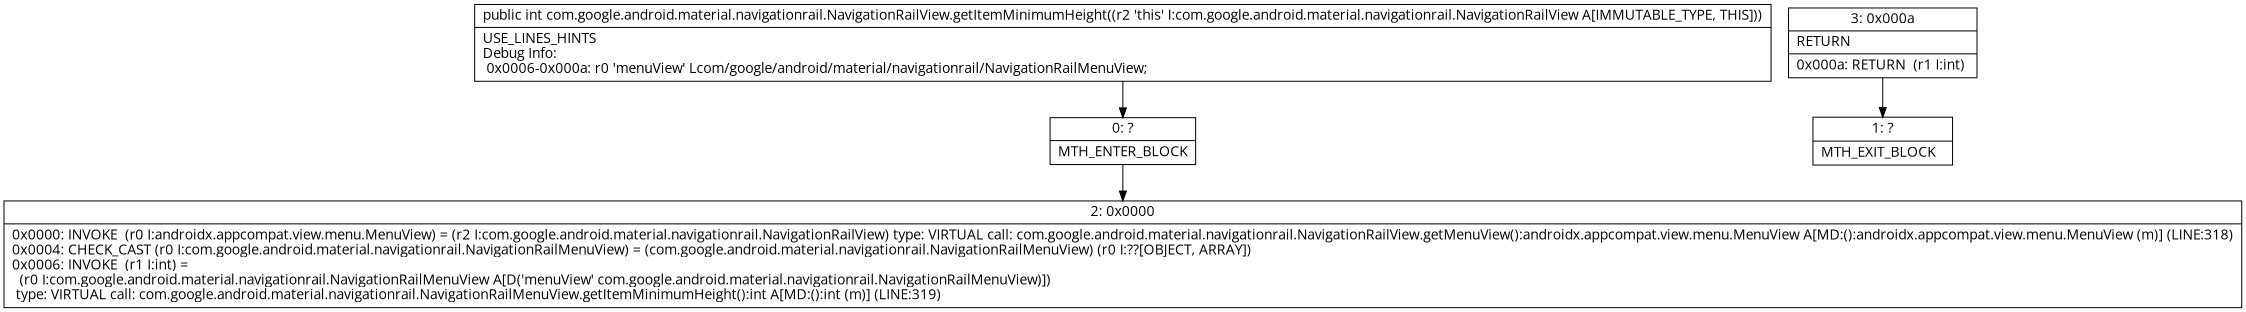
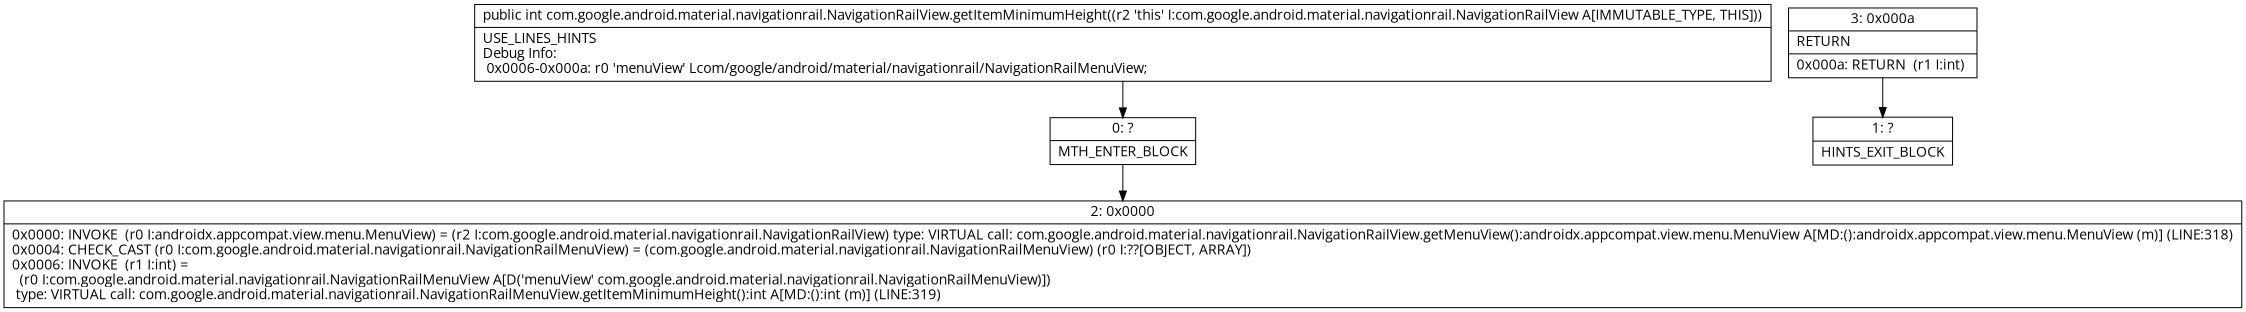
node "1: ?": text "MTH_EXIT_BLOCK" -> "HINTS_EXIT_BLOCK"
